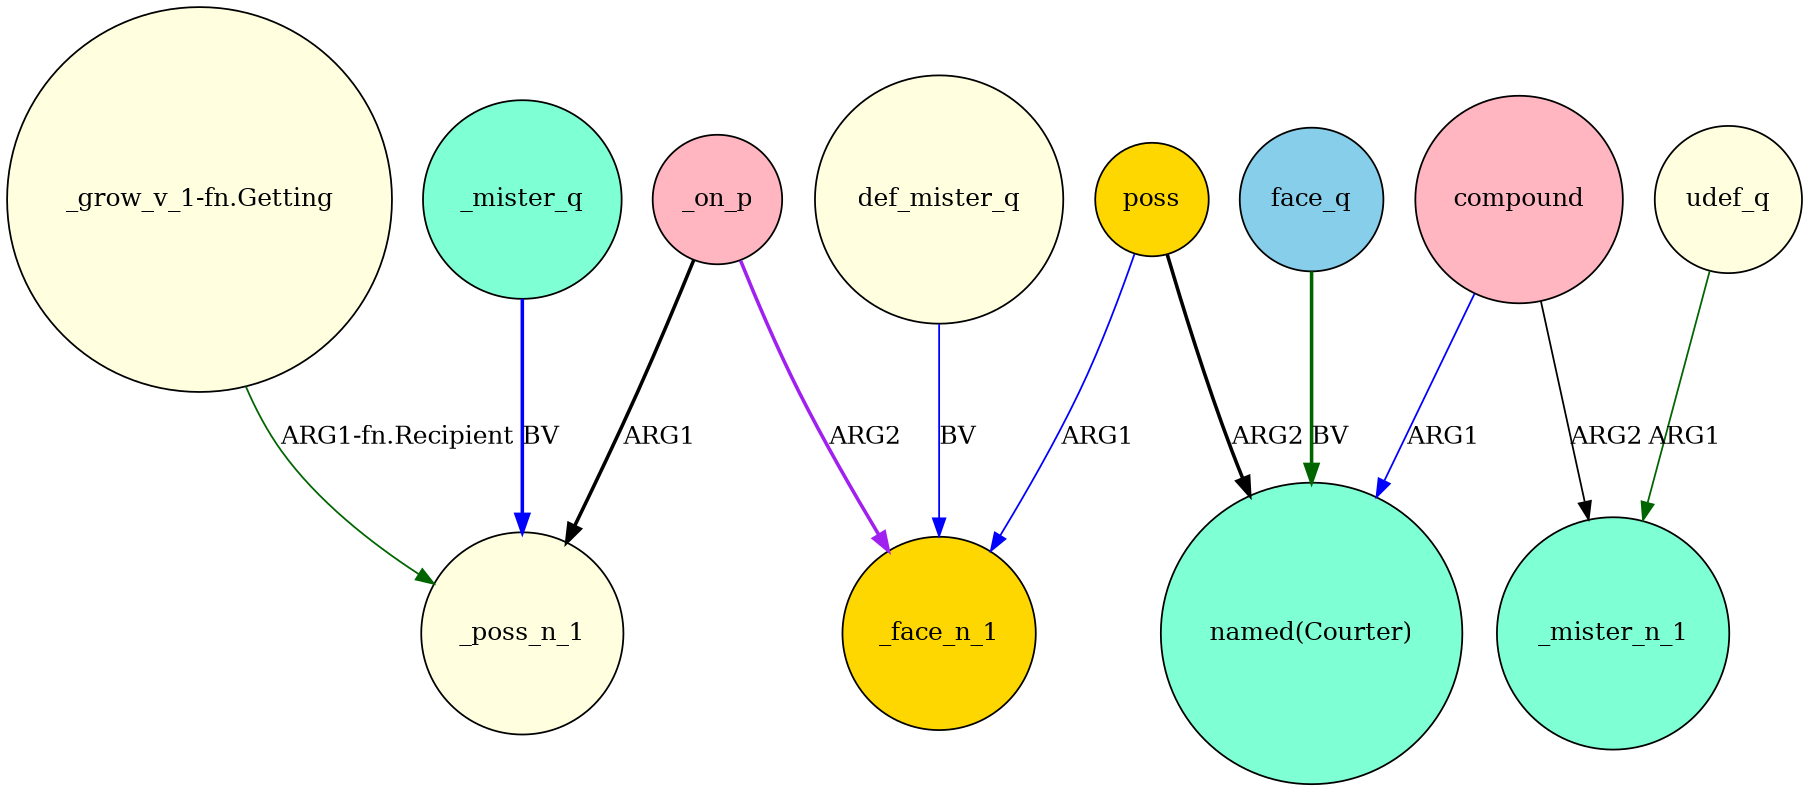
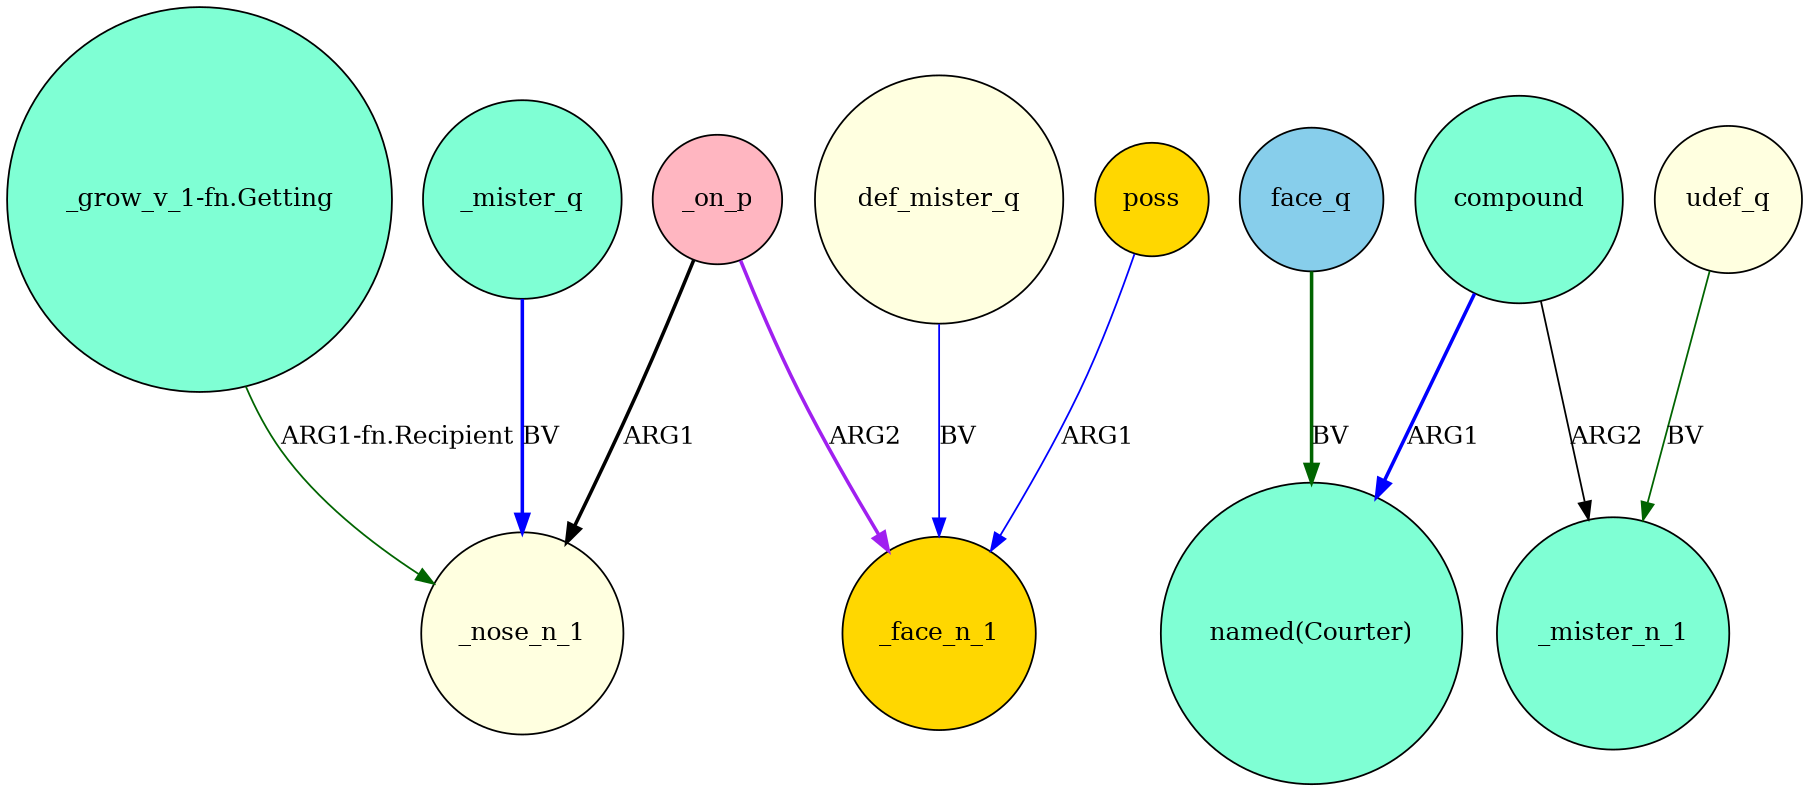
node "_grow_v_1-fn.Getting": fillcolor lightyellow -> aquamarine
node "compound": fillcolor lightpink -> aquamarine
edge "poss" -> "named(Courter)": removed, label "ARG2"
edge "compound" -> "named(Courter)": style solid -> bold
edge "udef_q" -> "_mister_n_1": label "ARG1" -> "BV"
node "_poss_n_1": label "_poss_n_1" -> "_nose_n_1"
